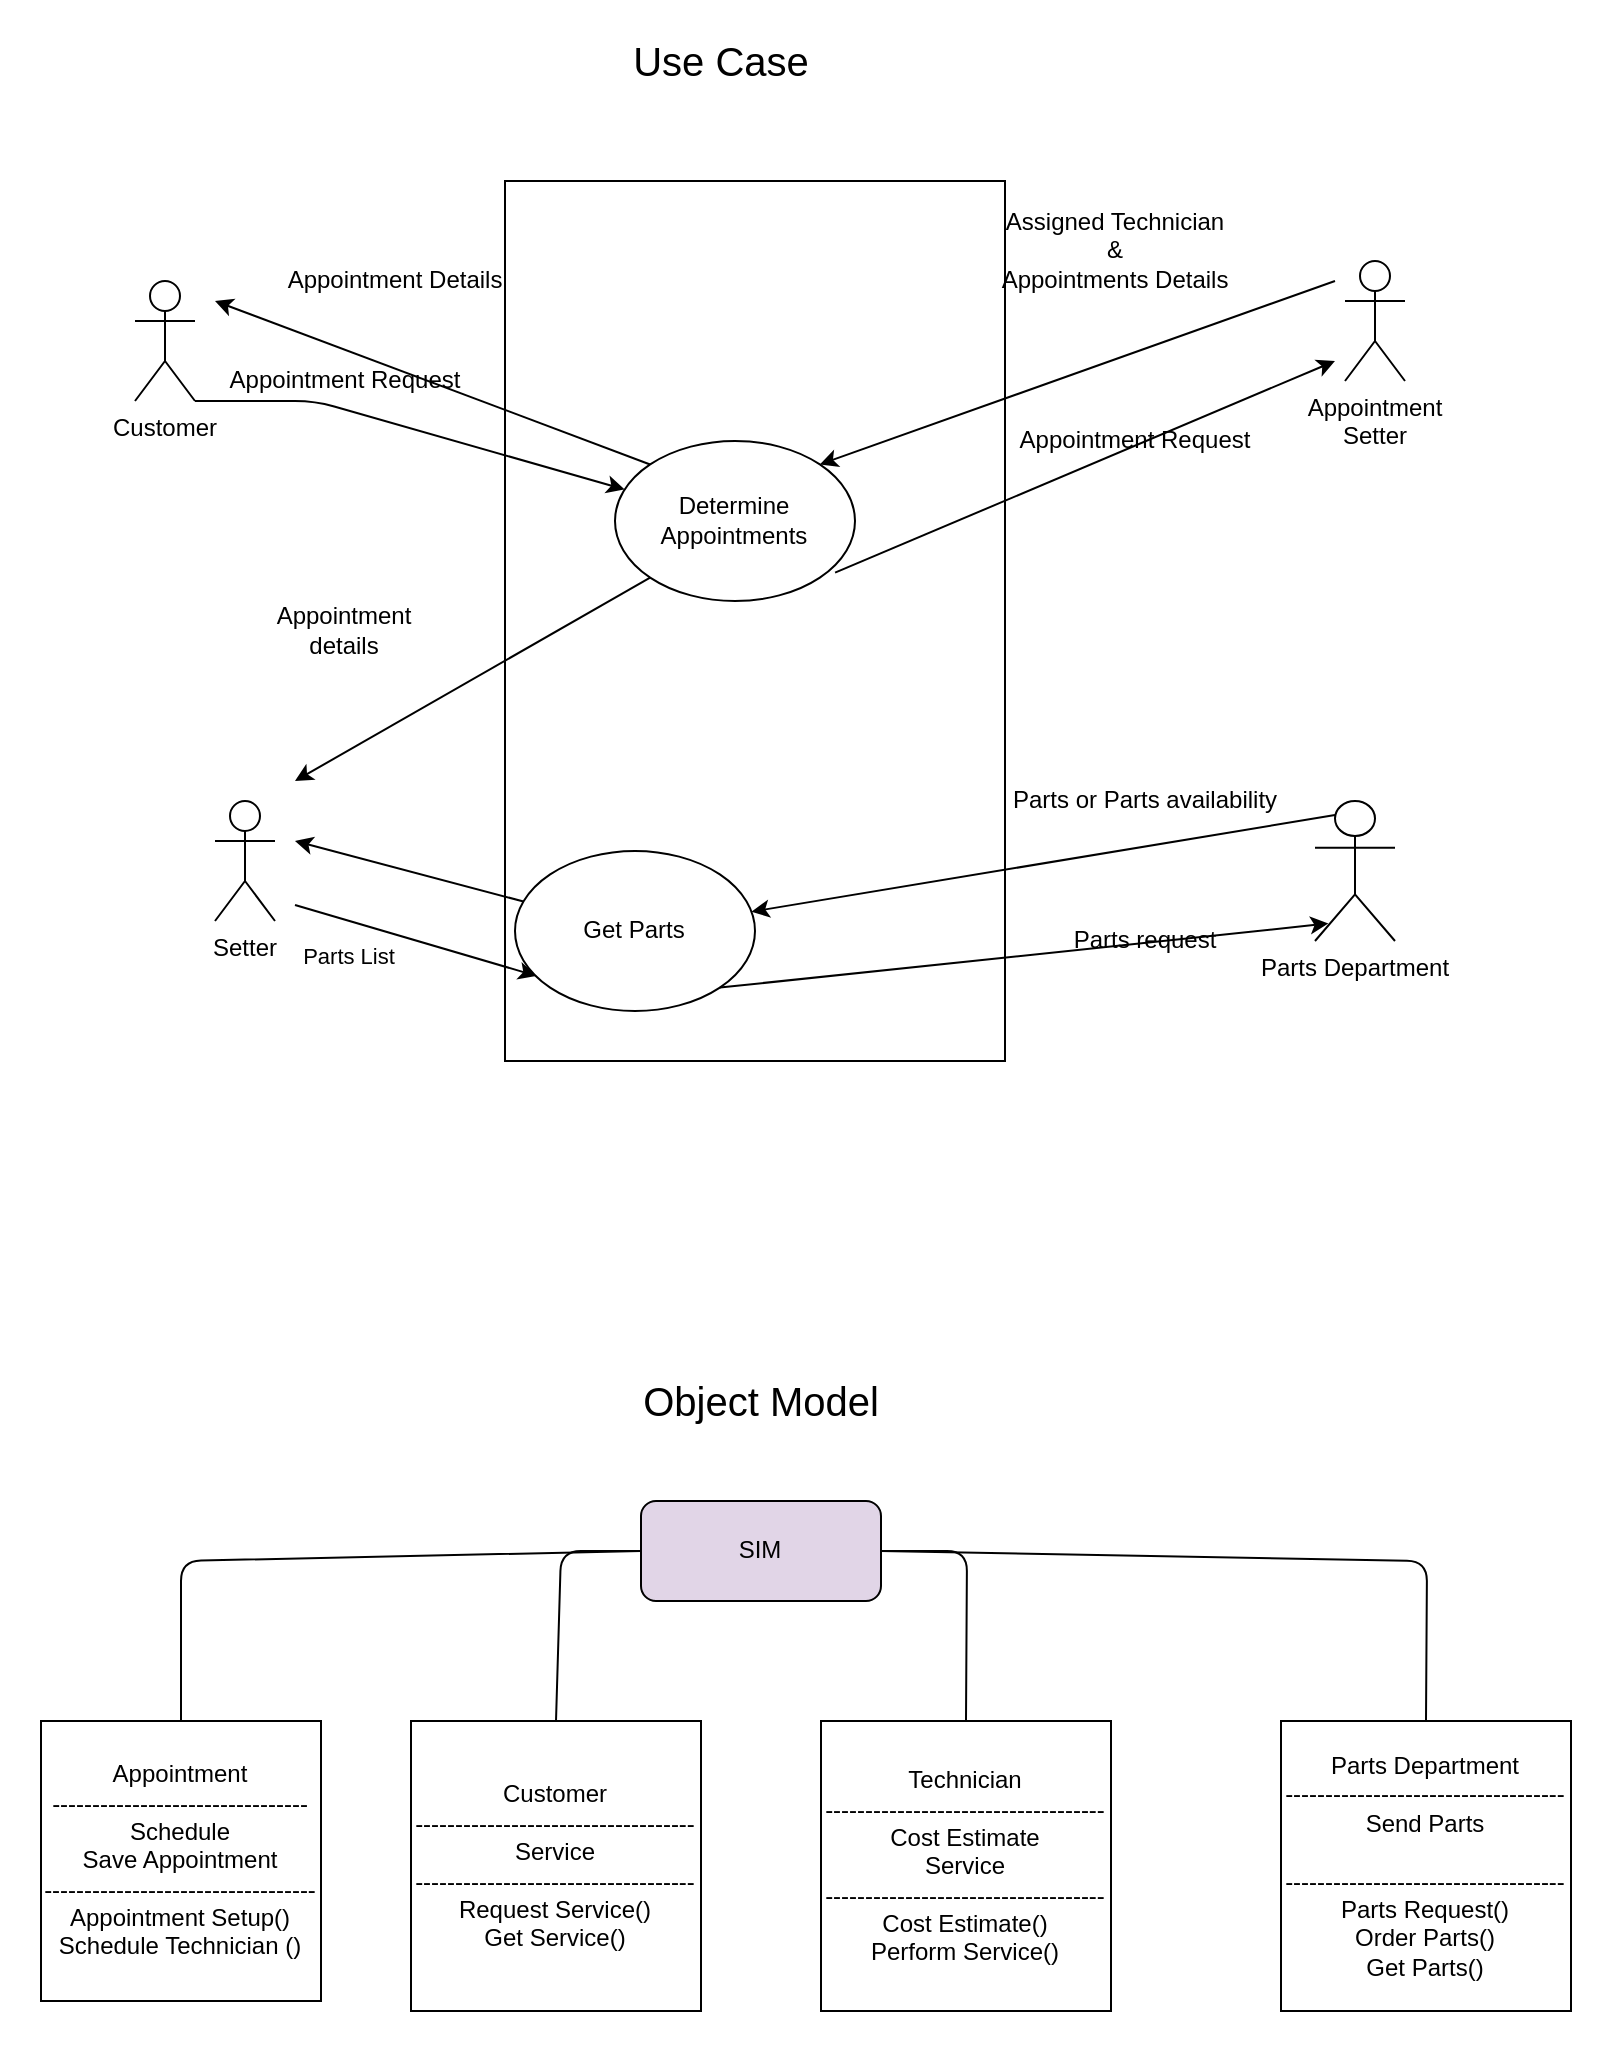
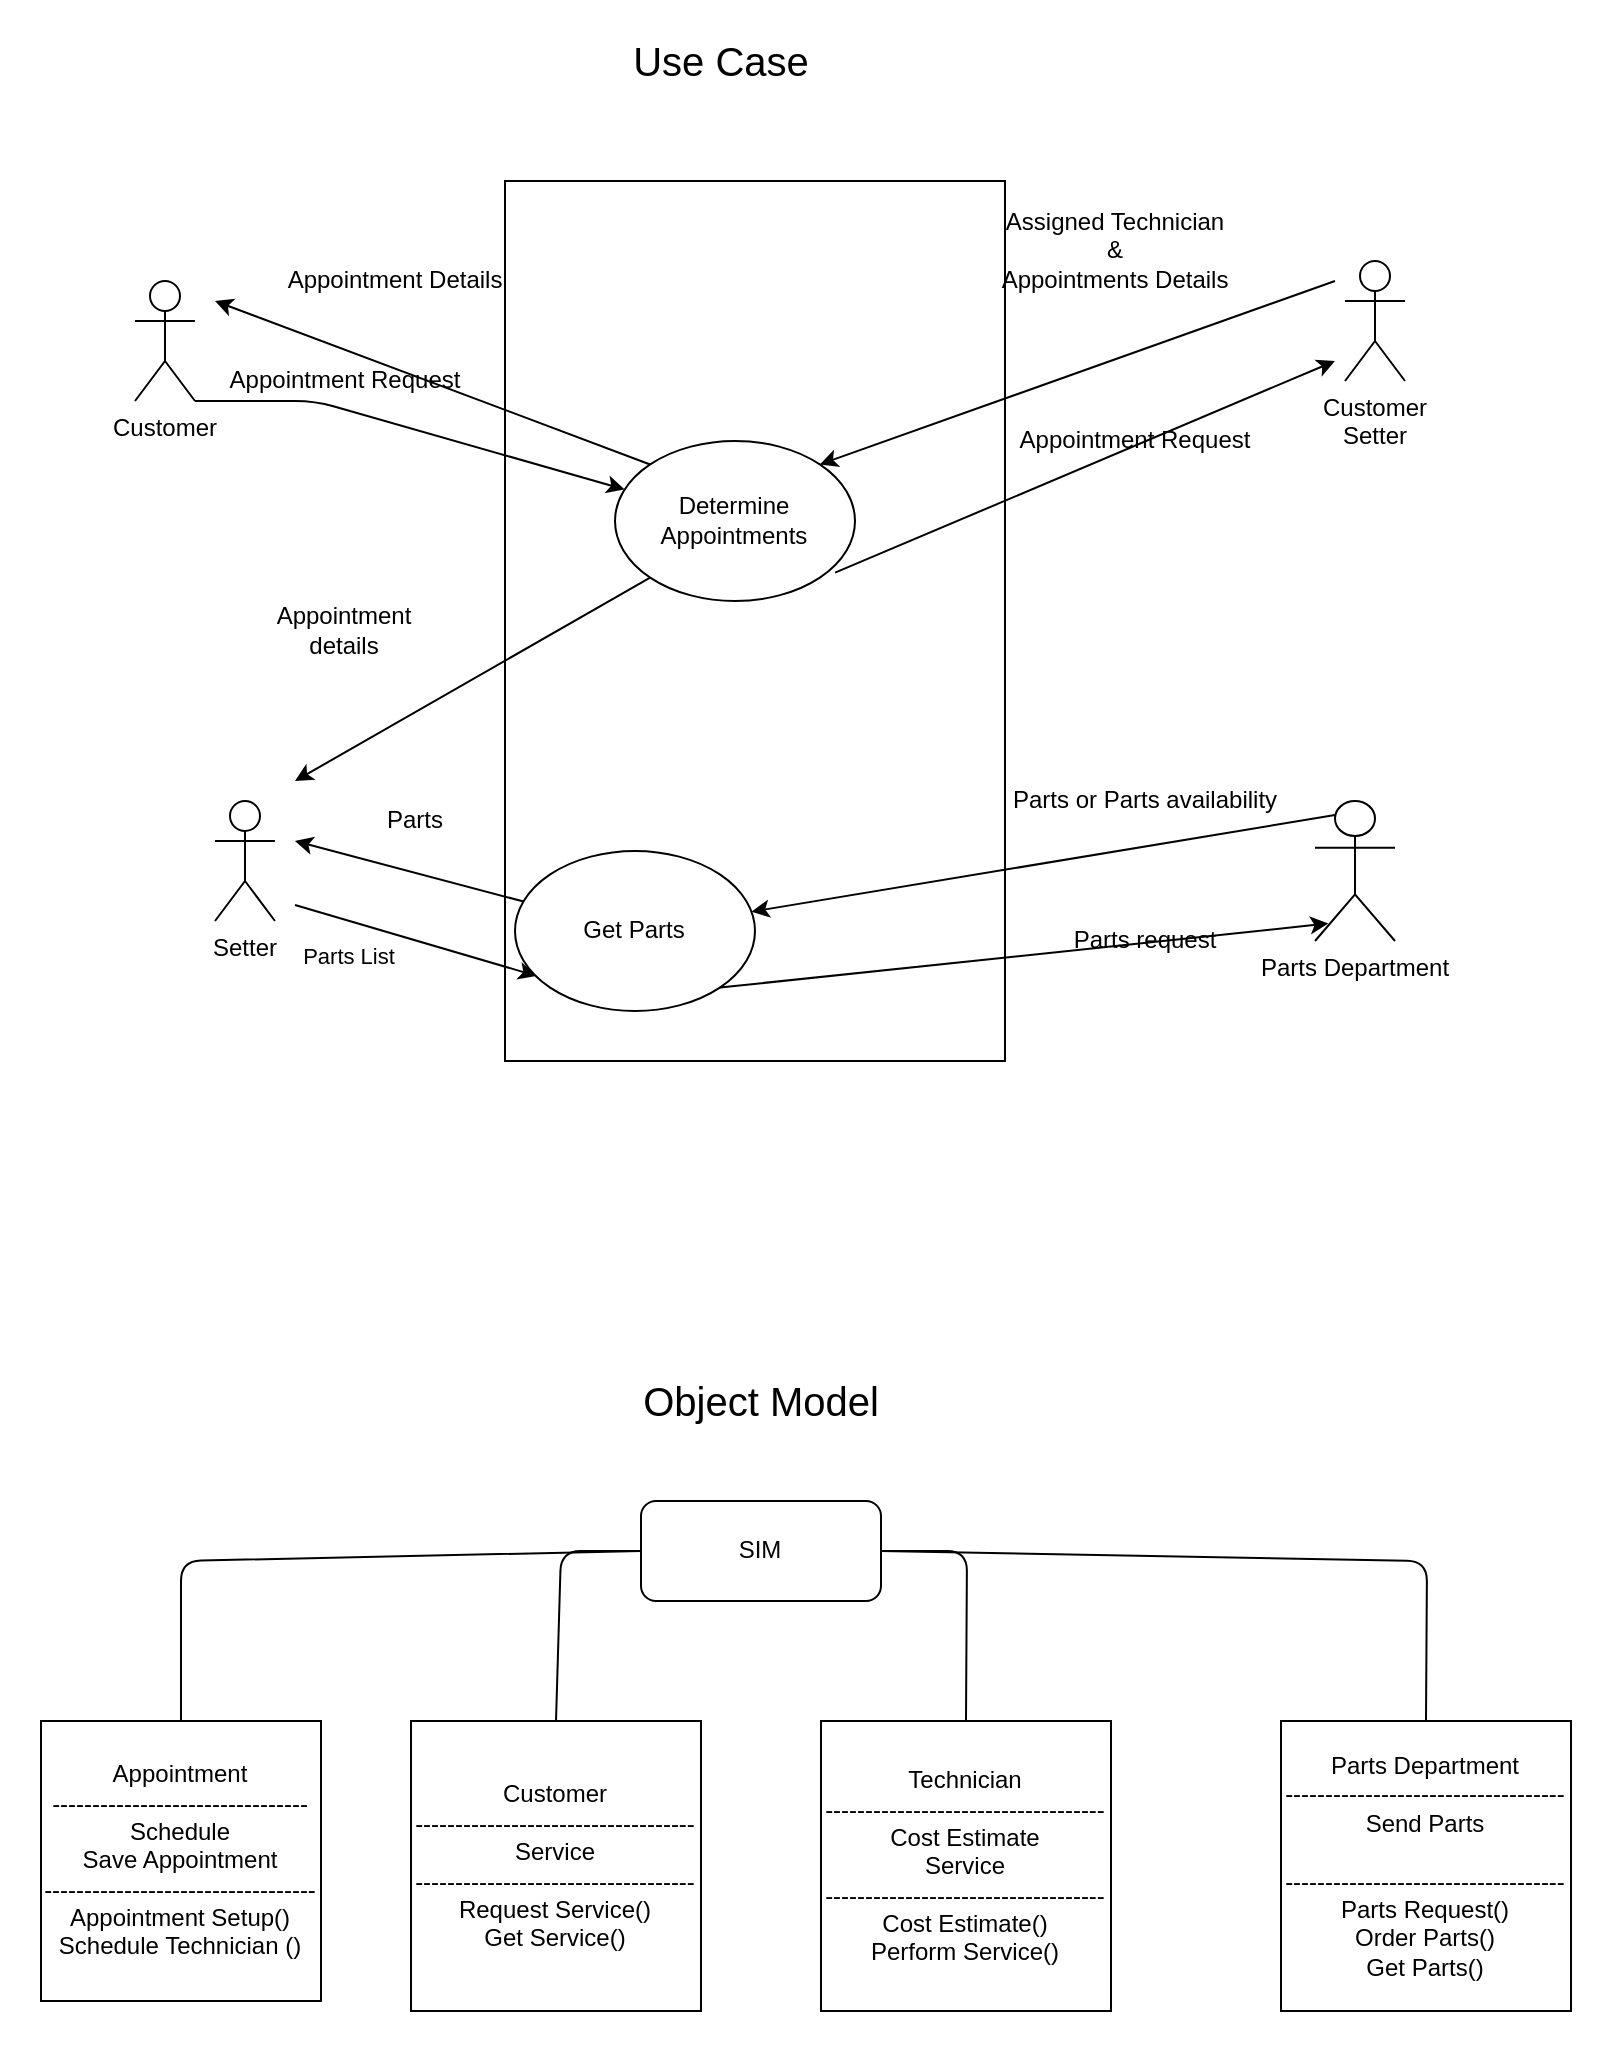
node "Appointment Setter": label "Appointment Setter" -> "Customer Setter"
node "Parts": added
node "SIM": fillcolor #e1d5e7 -> #ffffff
